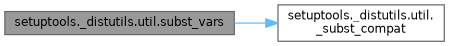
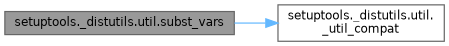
node "setuptools._distutils.util. _subst_compat": label "setuptools._distutils.util. _subst_compat" -> "setuptools._distutils.util. _util_compat"
